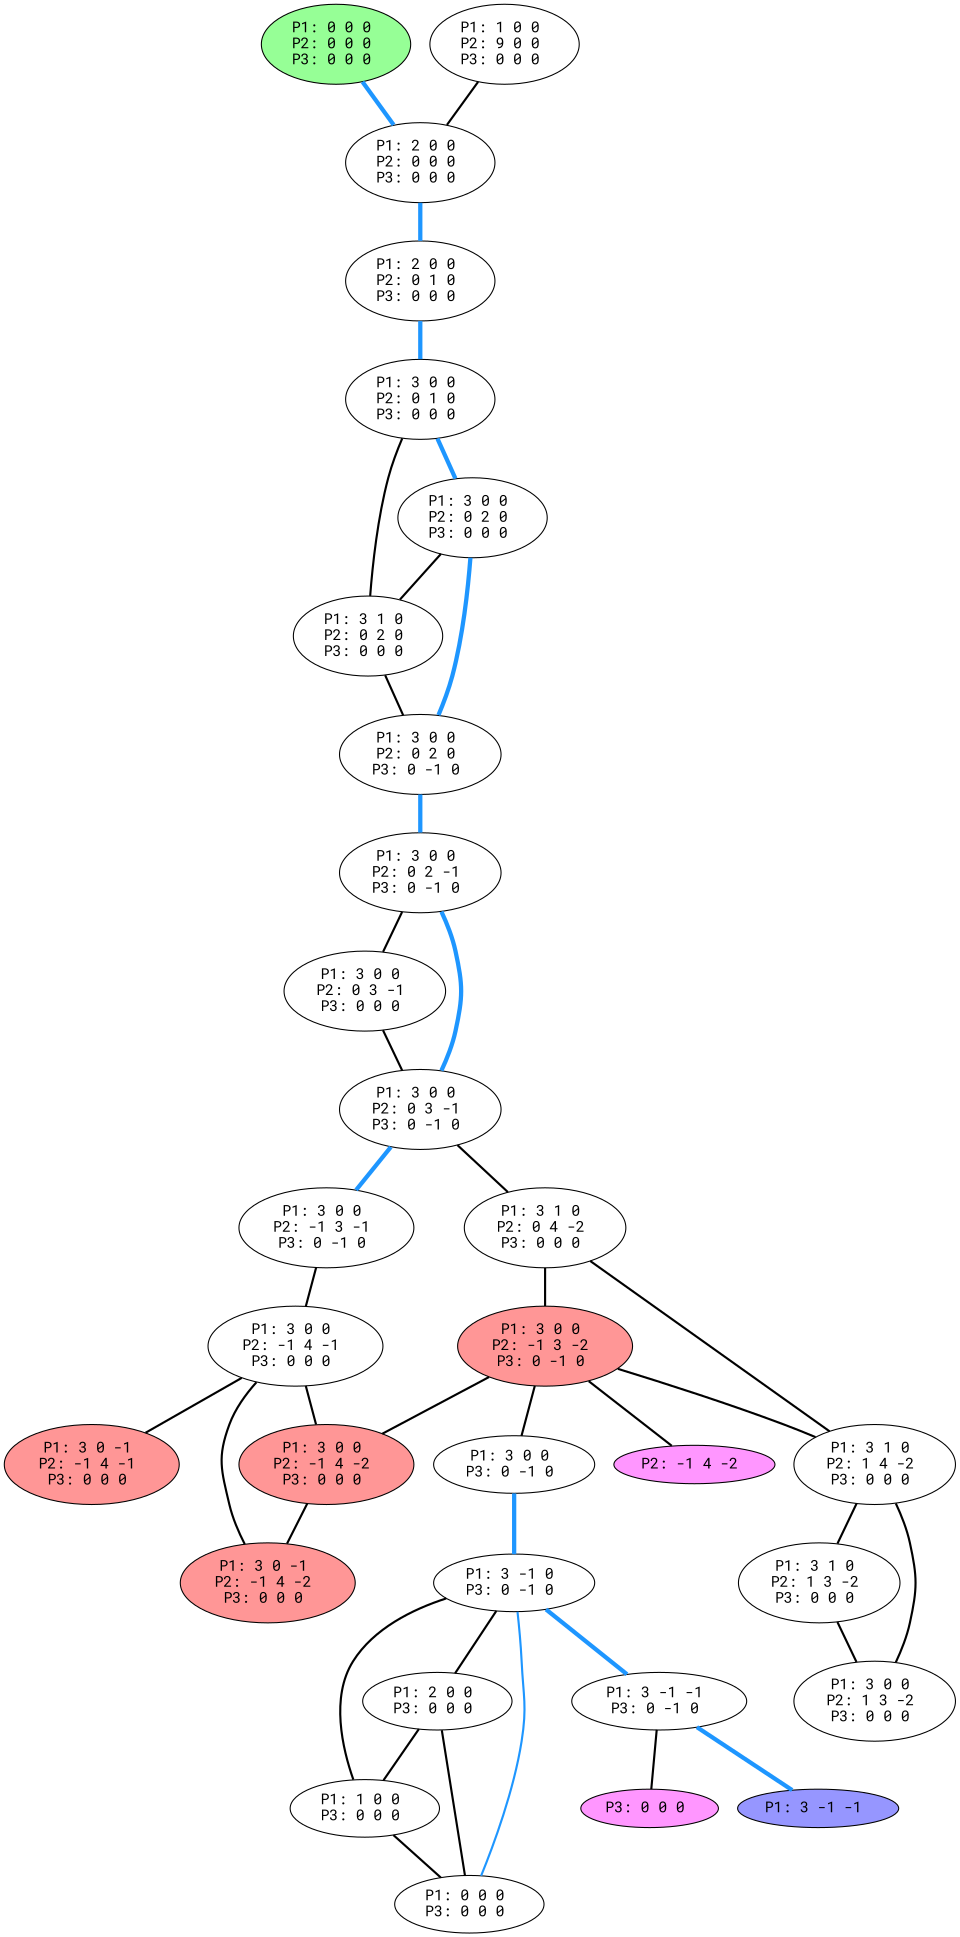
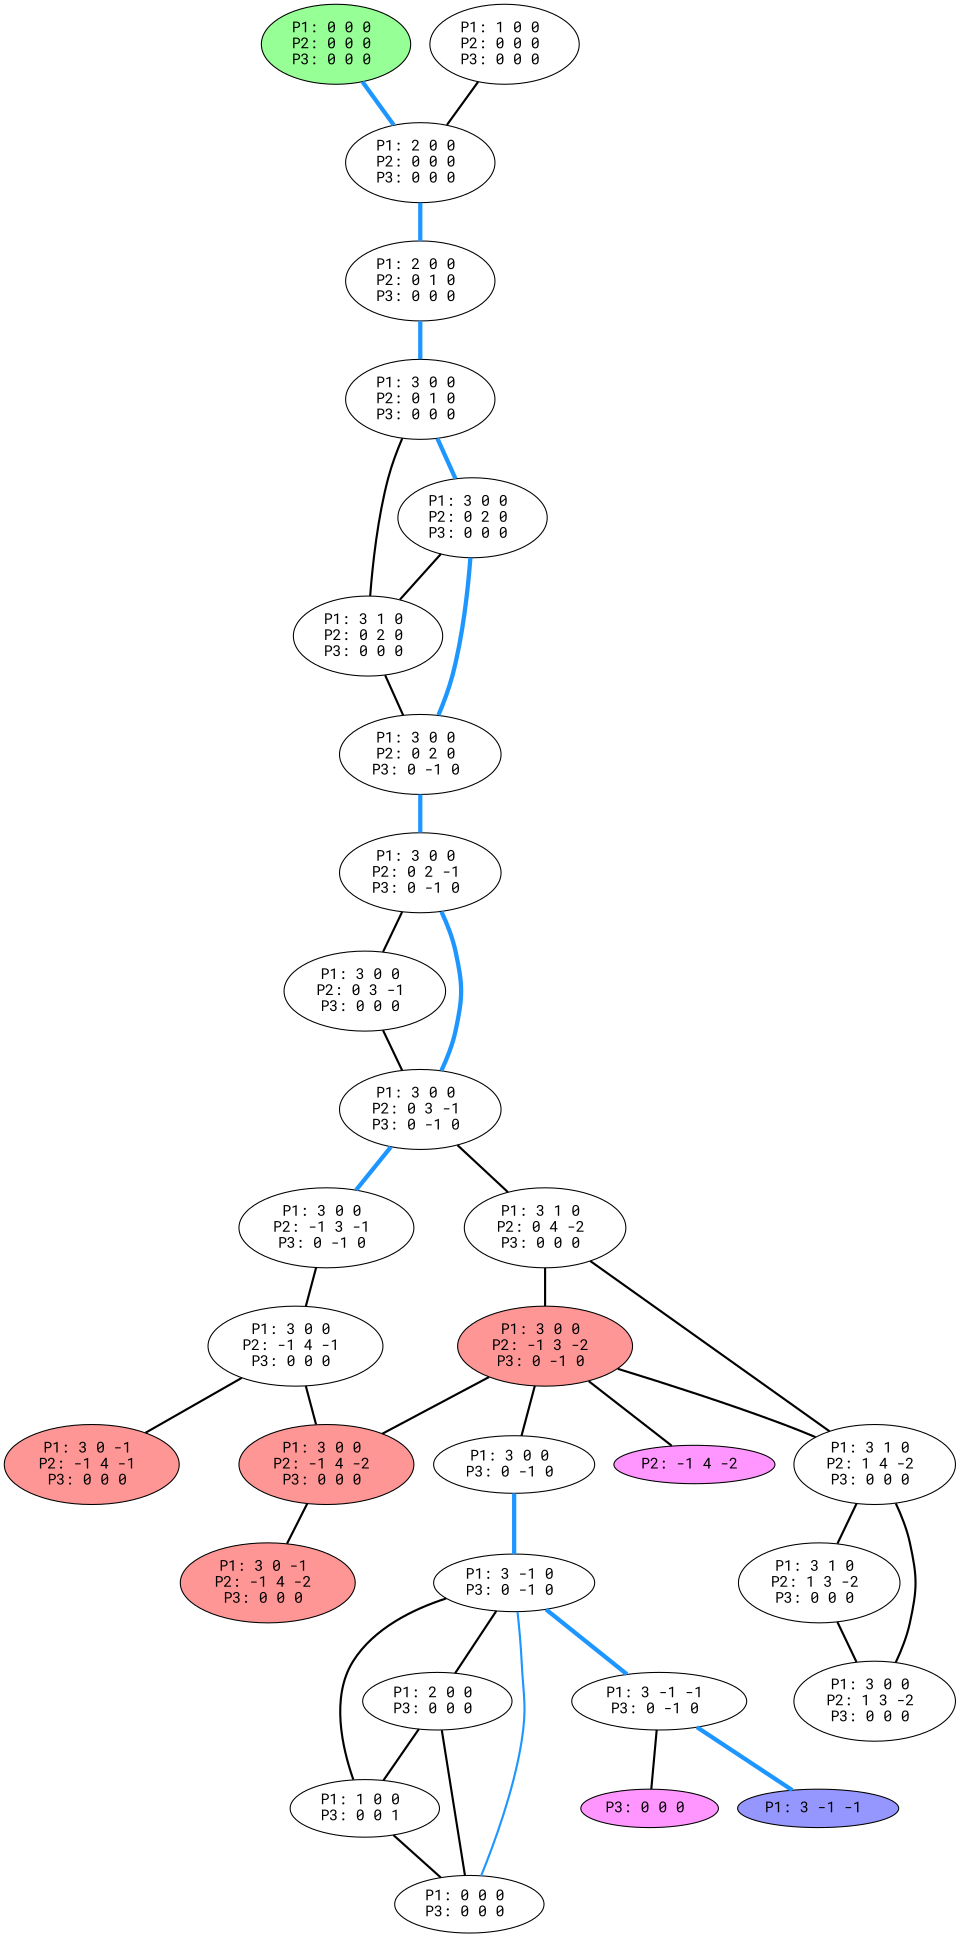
node "P1: 1 0 0 P2: 9 0 0 P3: 0 0 0": label "P1: 1 0 0 P2: 9 0 0 P3: 0 0 0" -> "P1: 1 0 0 P2: 0 0 0 P3: 0 0 0"
edge "P1: 3 0 0 P2: -1 4 -1 P3: 0 0 0" -- "P1: 3 0 -1 P2: -1 4 -2 P3: 0 0 0": removed
node "P1: 1 0 0 P3: 0 0 0": label "P1: 1 0 0 P3: 0 0 0" -> "P1: 1 0 0 P3: 0 0 1"
